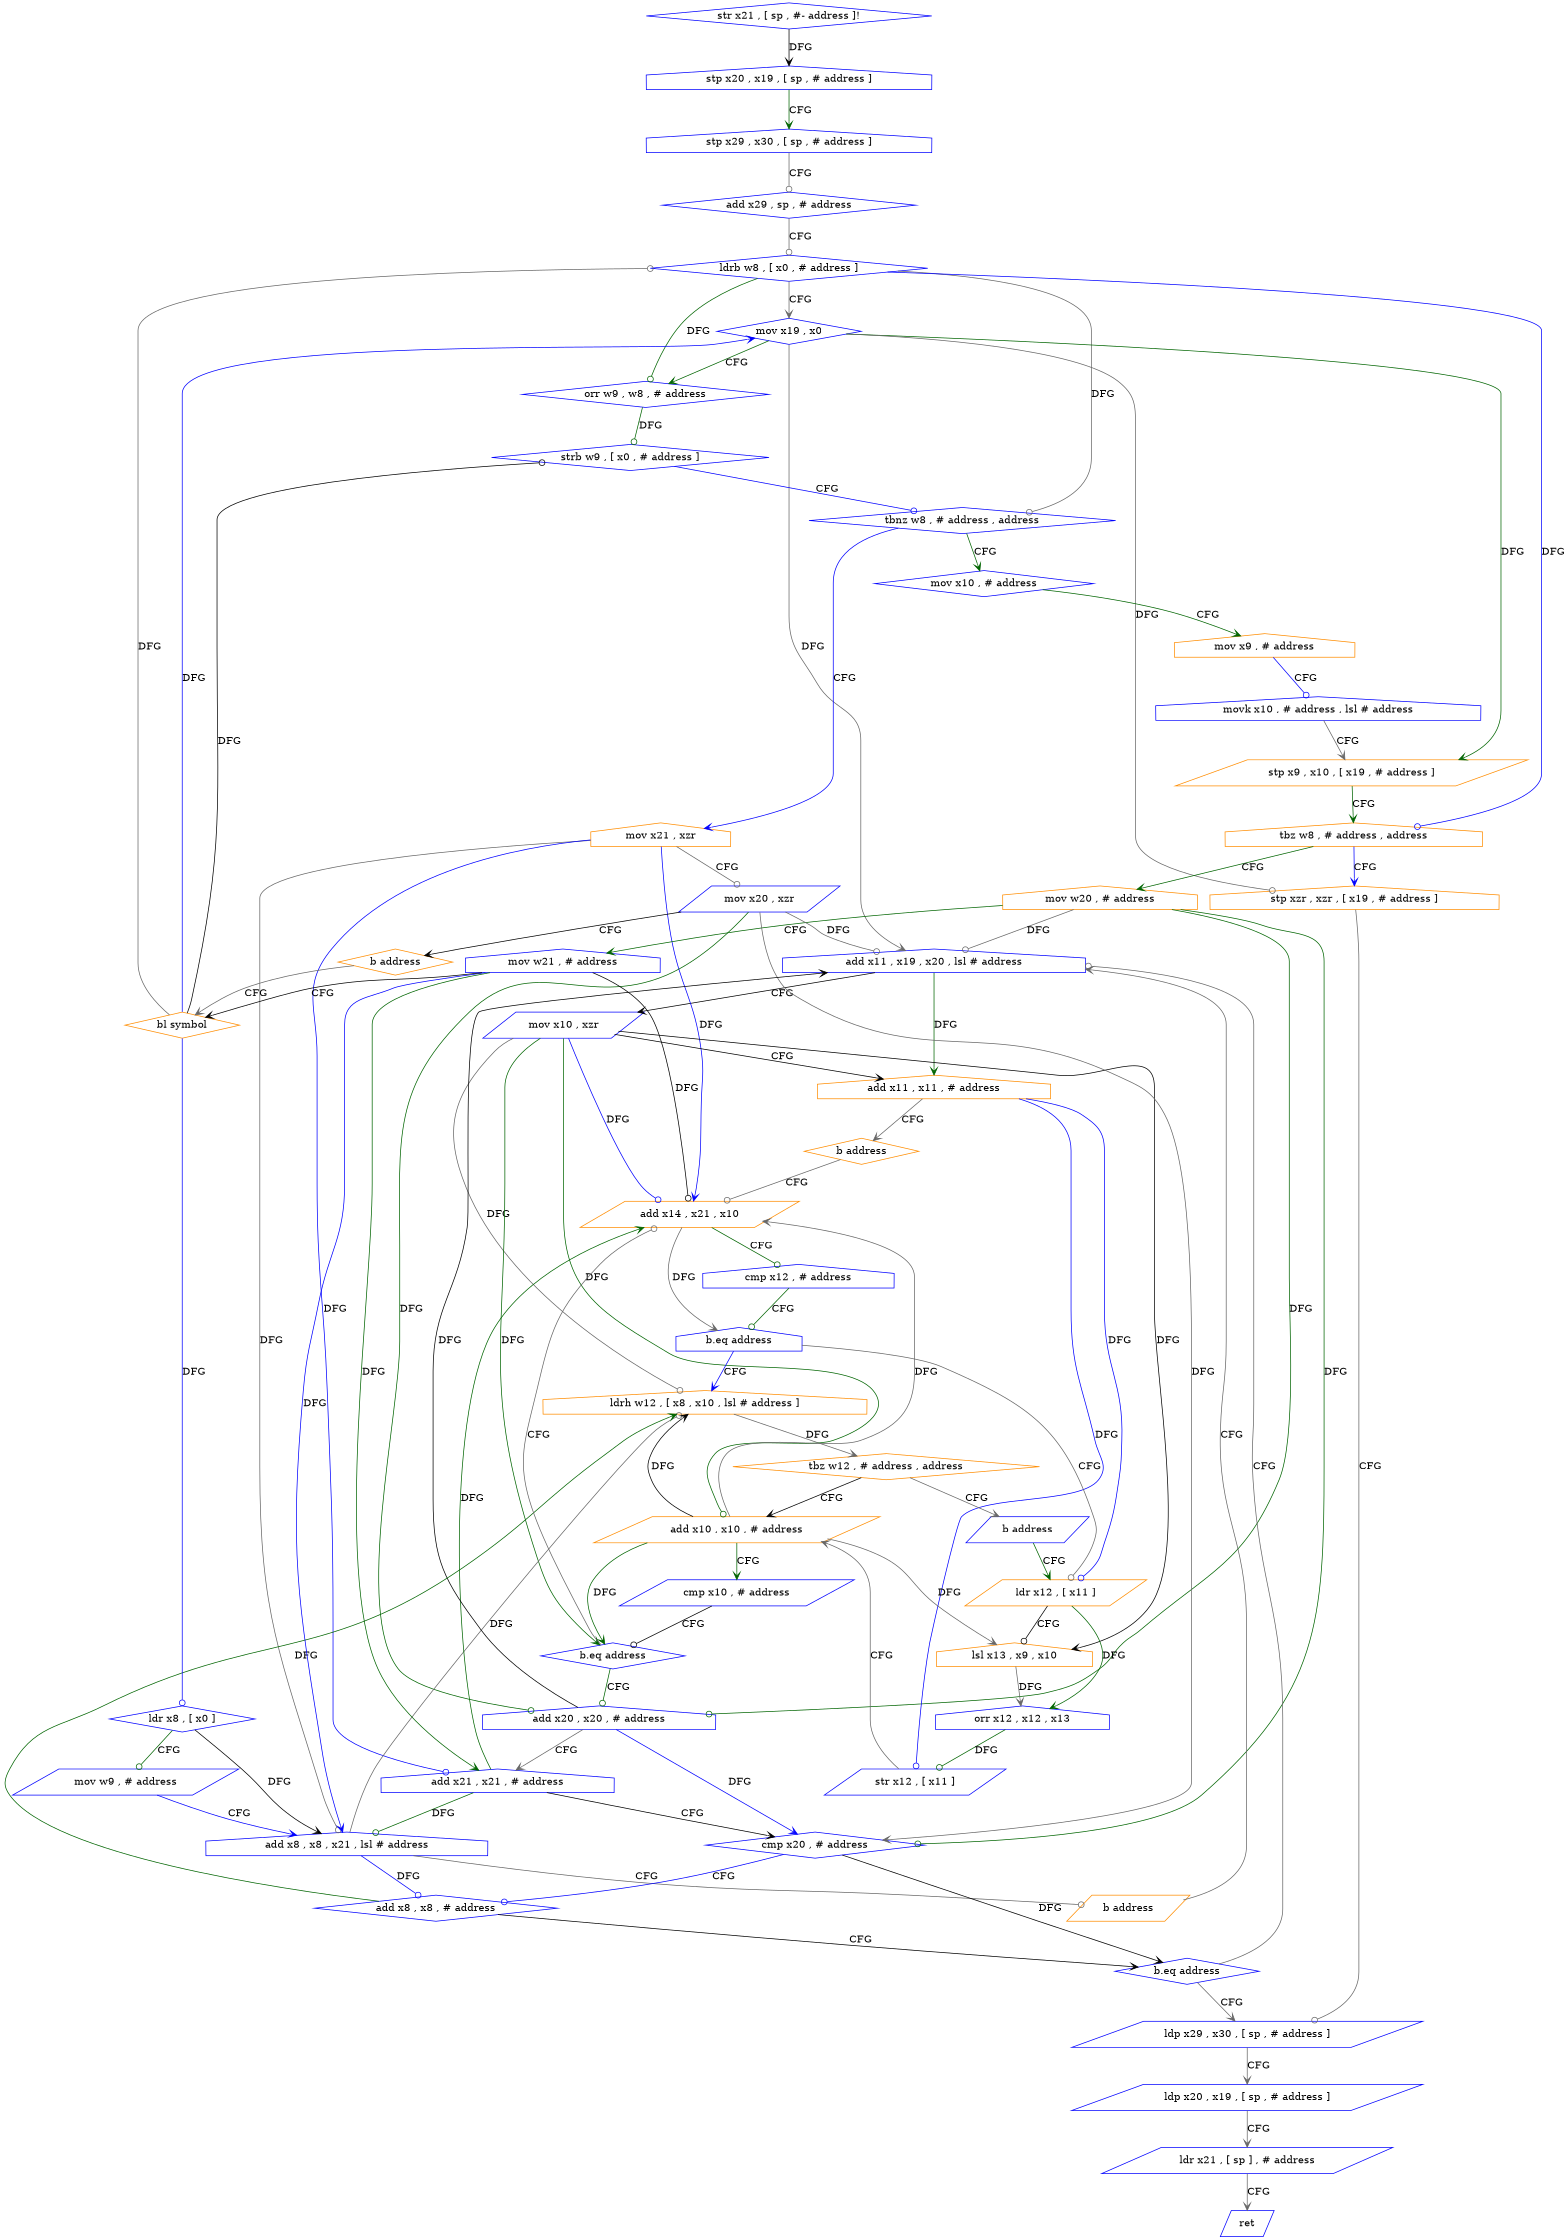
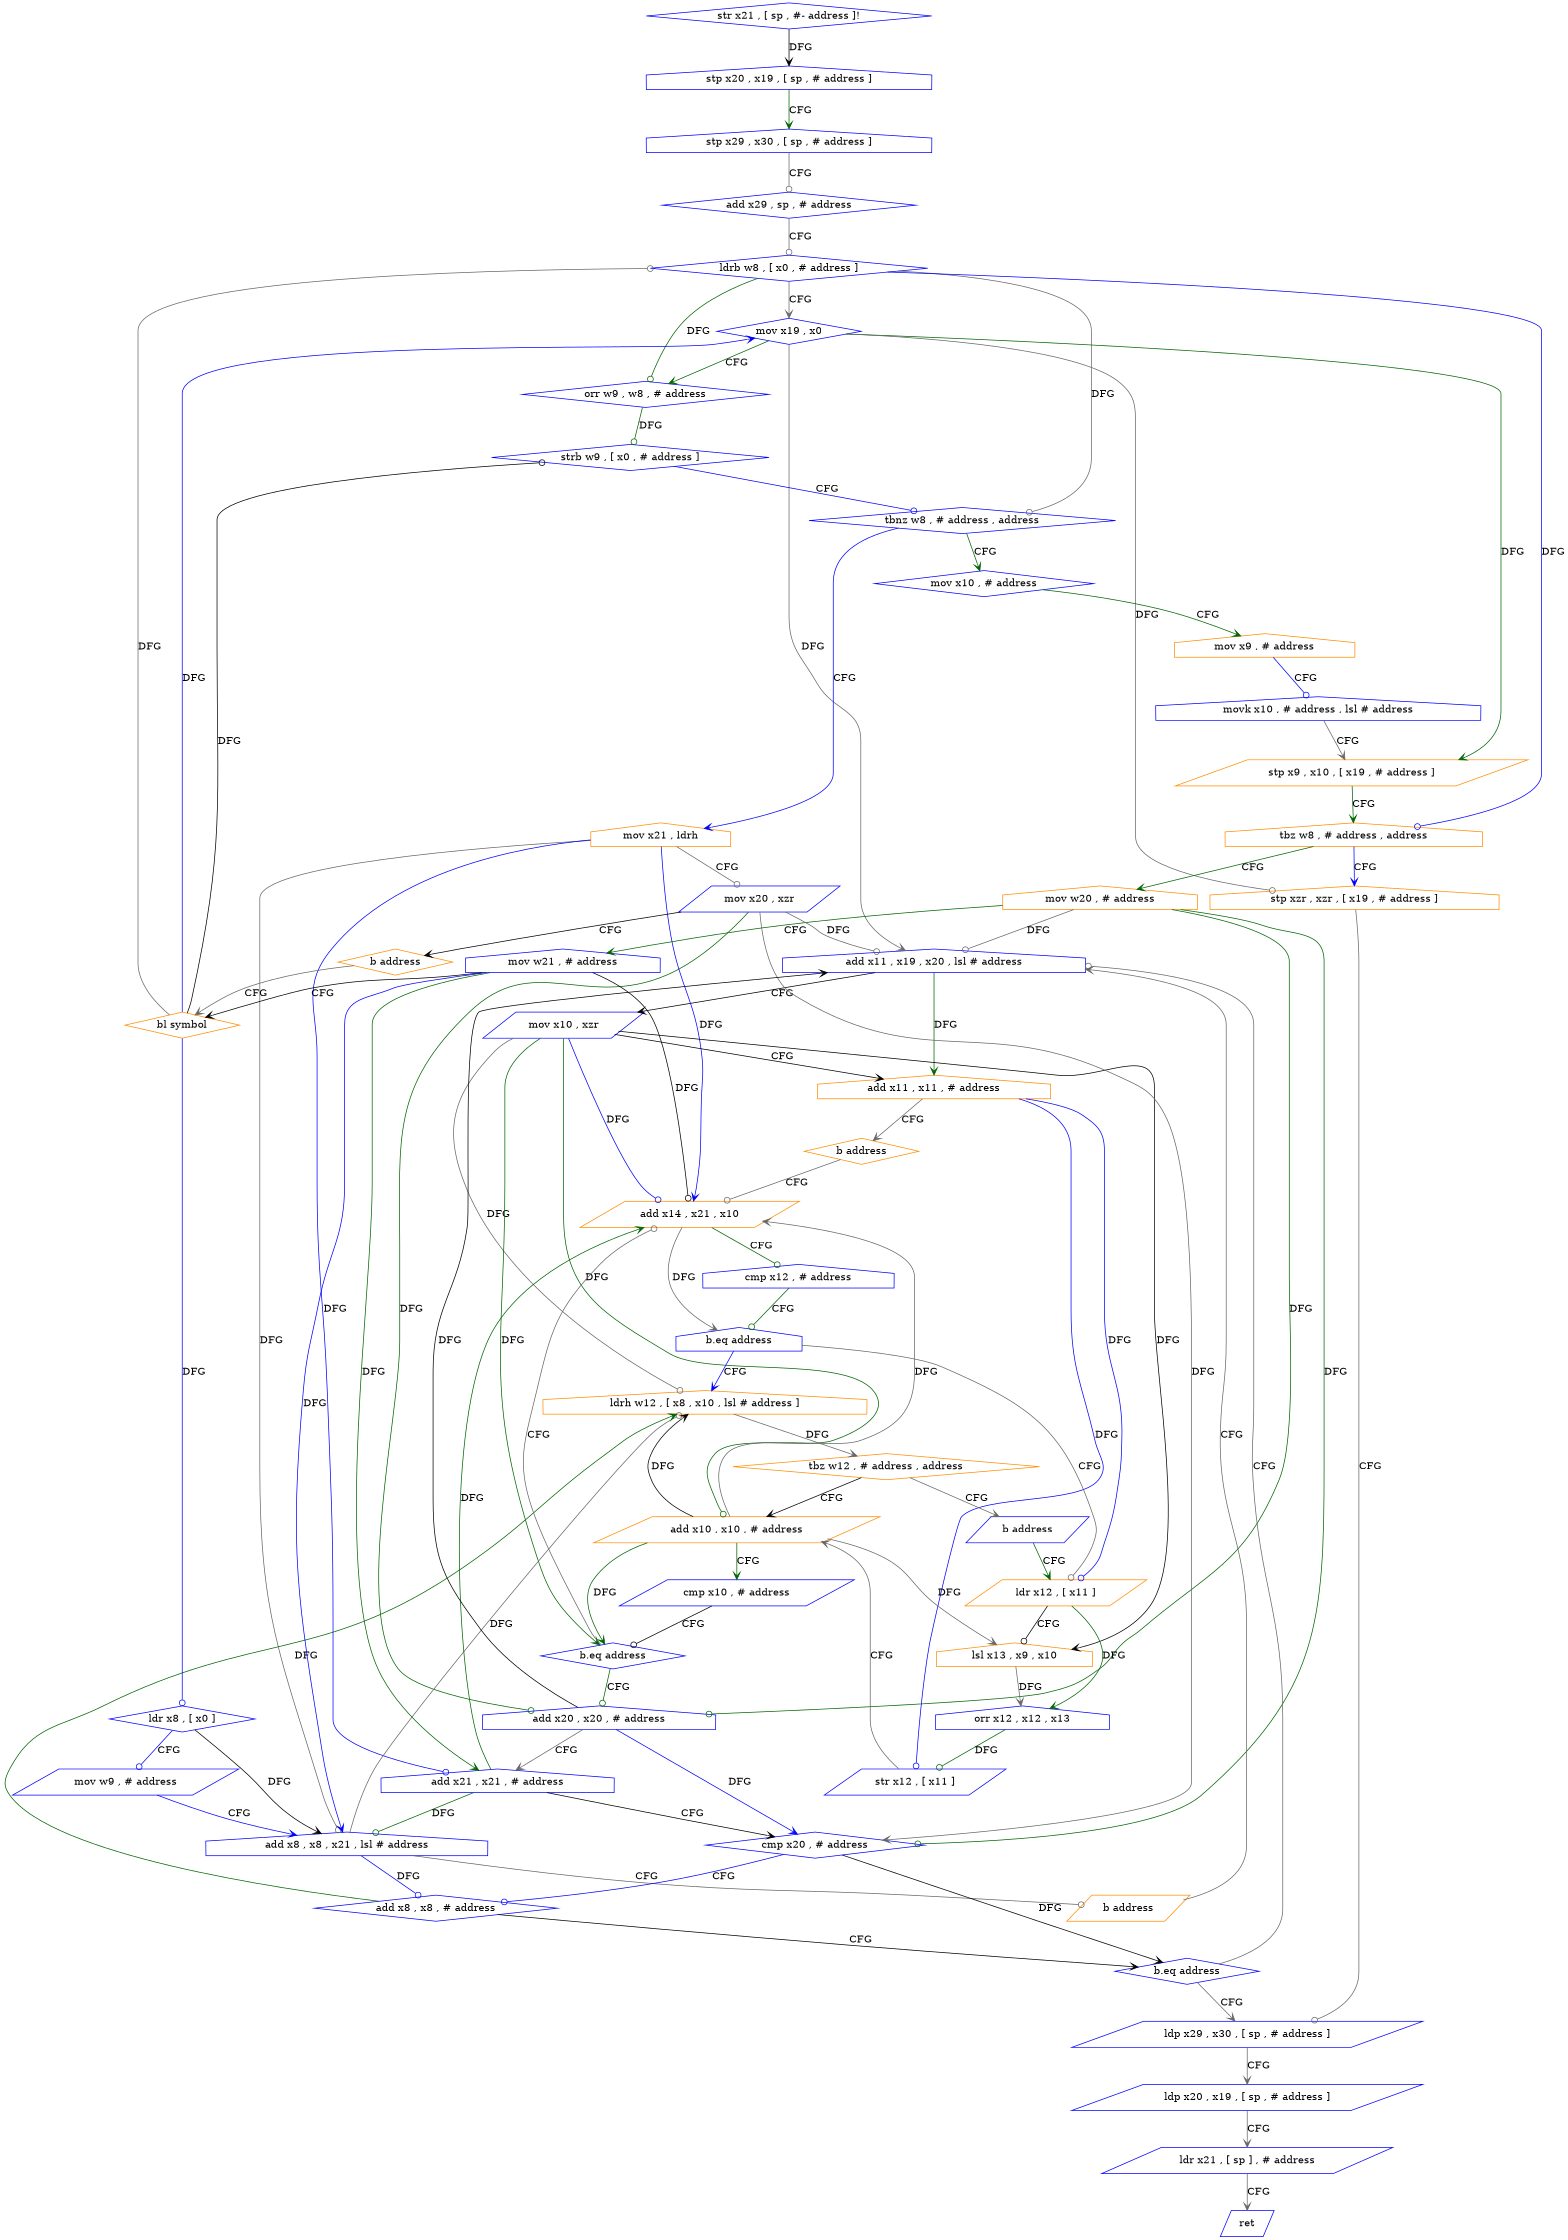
node "mov x21 , xzr": label "mov x21 , xzr" -> "mov x21 , ldrh"
edge "ldr x8 , [ x0 ]" -> "mov w9 , # address": color darkgreen -> blue
